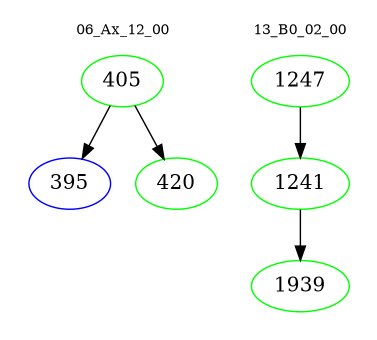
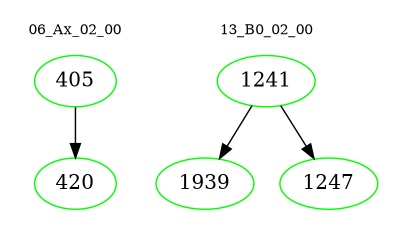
cluster "06_Ax_12_00": label "06_Ax_12_00" -> "06_Ax_02_00"
edge "1247" -> "1241": reversed
node "395": removed
